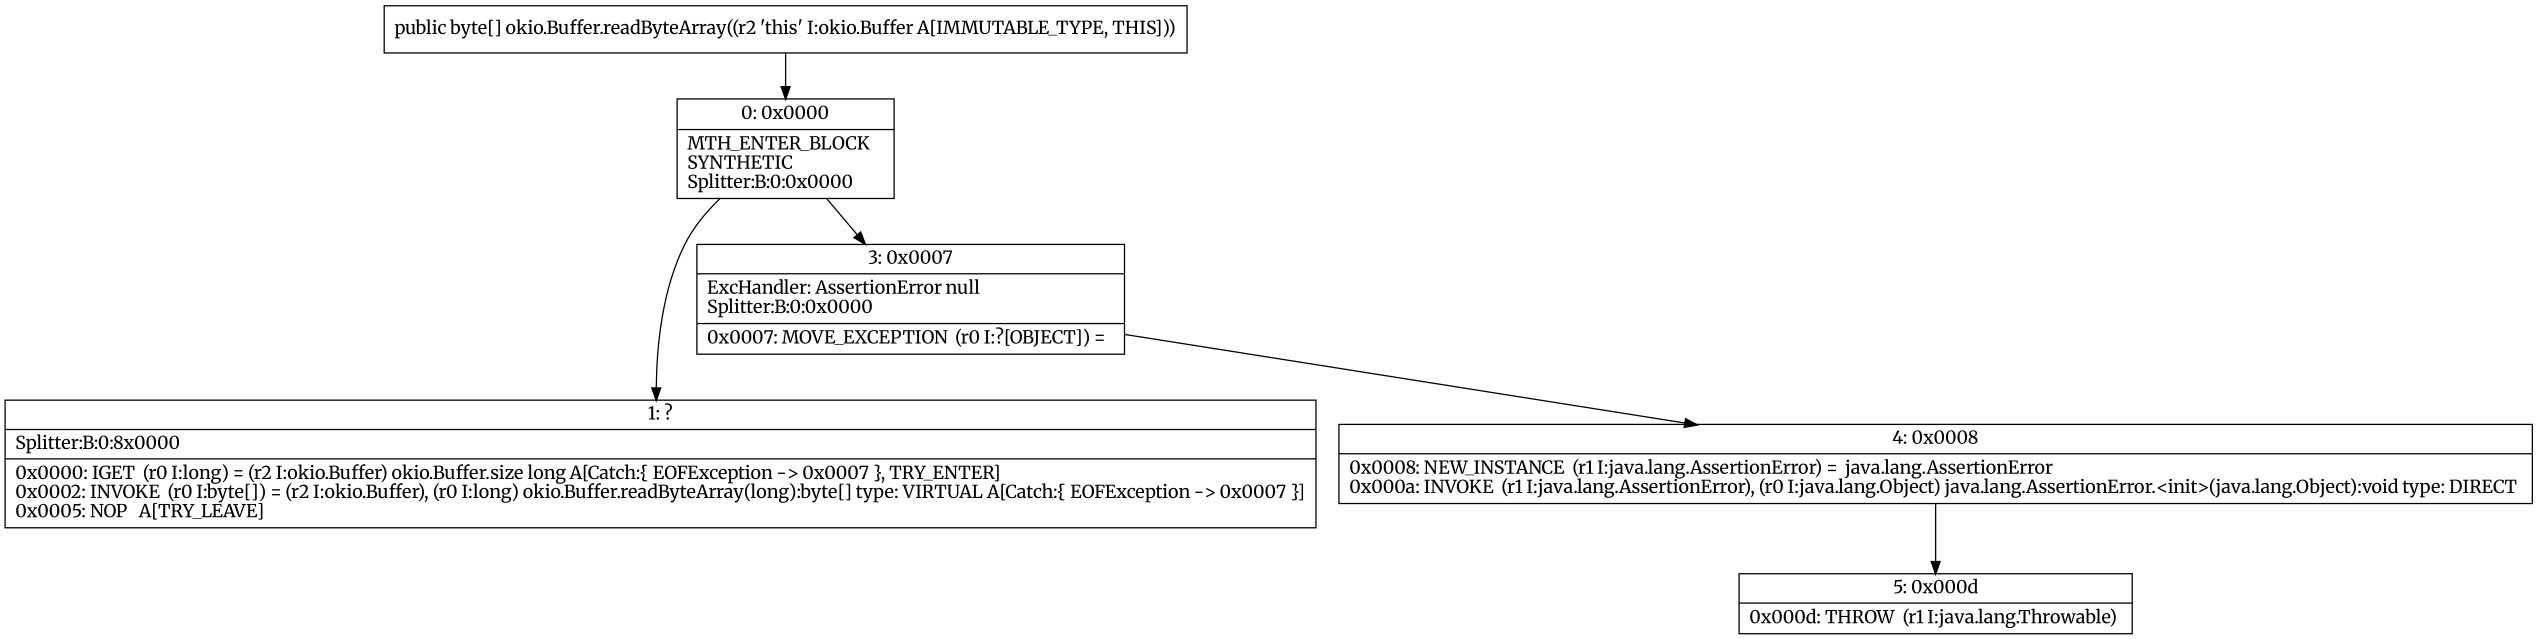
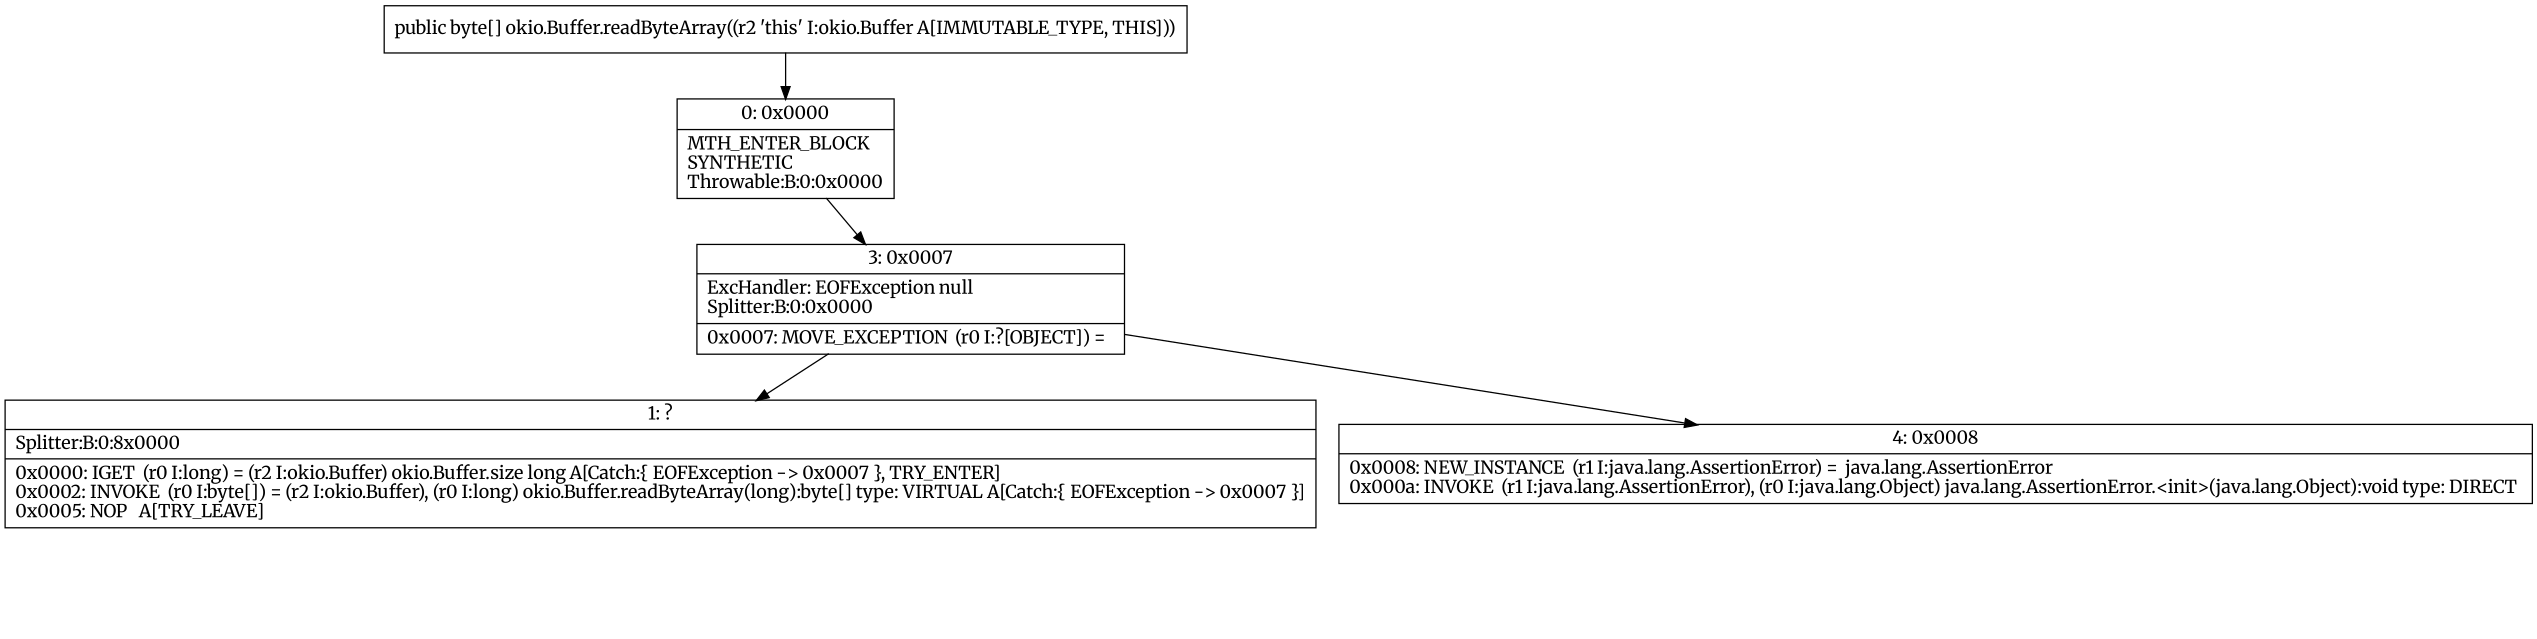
node "0: 0x0000": text "Splitter:B:0:0x0000" -> "Throwable:B:0:0x0000"
edge "0: 0x0000" -> "1: ?": now "3: 0x0007" -> "1: ?"
node "3: 0x0007": text "ExcHandler: AssertionError null" -> "ExcHandler: EOFException null"
node "5: 0x000d": removed
